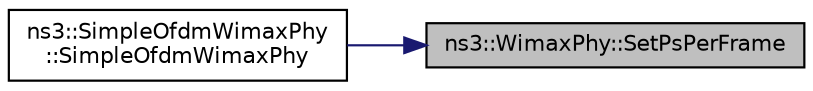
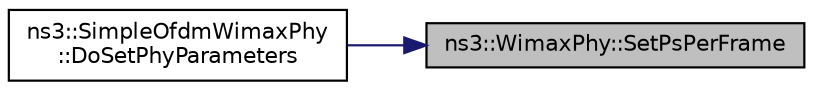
node "ns3::SimpleOfdmWimaxPhy ::SimpleOfdmWimaxPhy": label "ns3::SimpleOfdmWimaxPhy ::SimpleOfdmWimaxPhy" -> "ns3::SimpleOfdmWimaxPhy ::DoSetPhyParameters"
